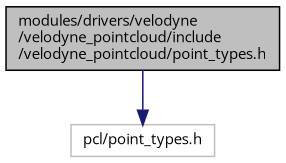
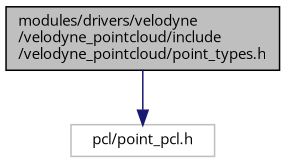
node "pcl/point_types.h": label "pcl/point_types.h" -> "pcl/point_pcl.h"
